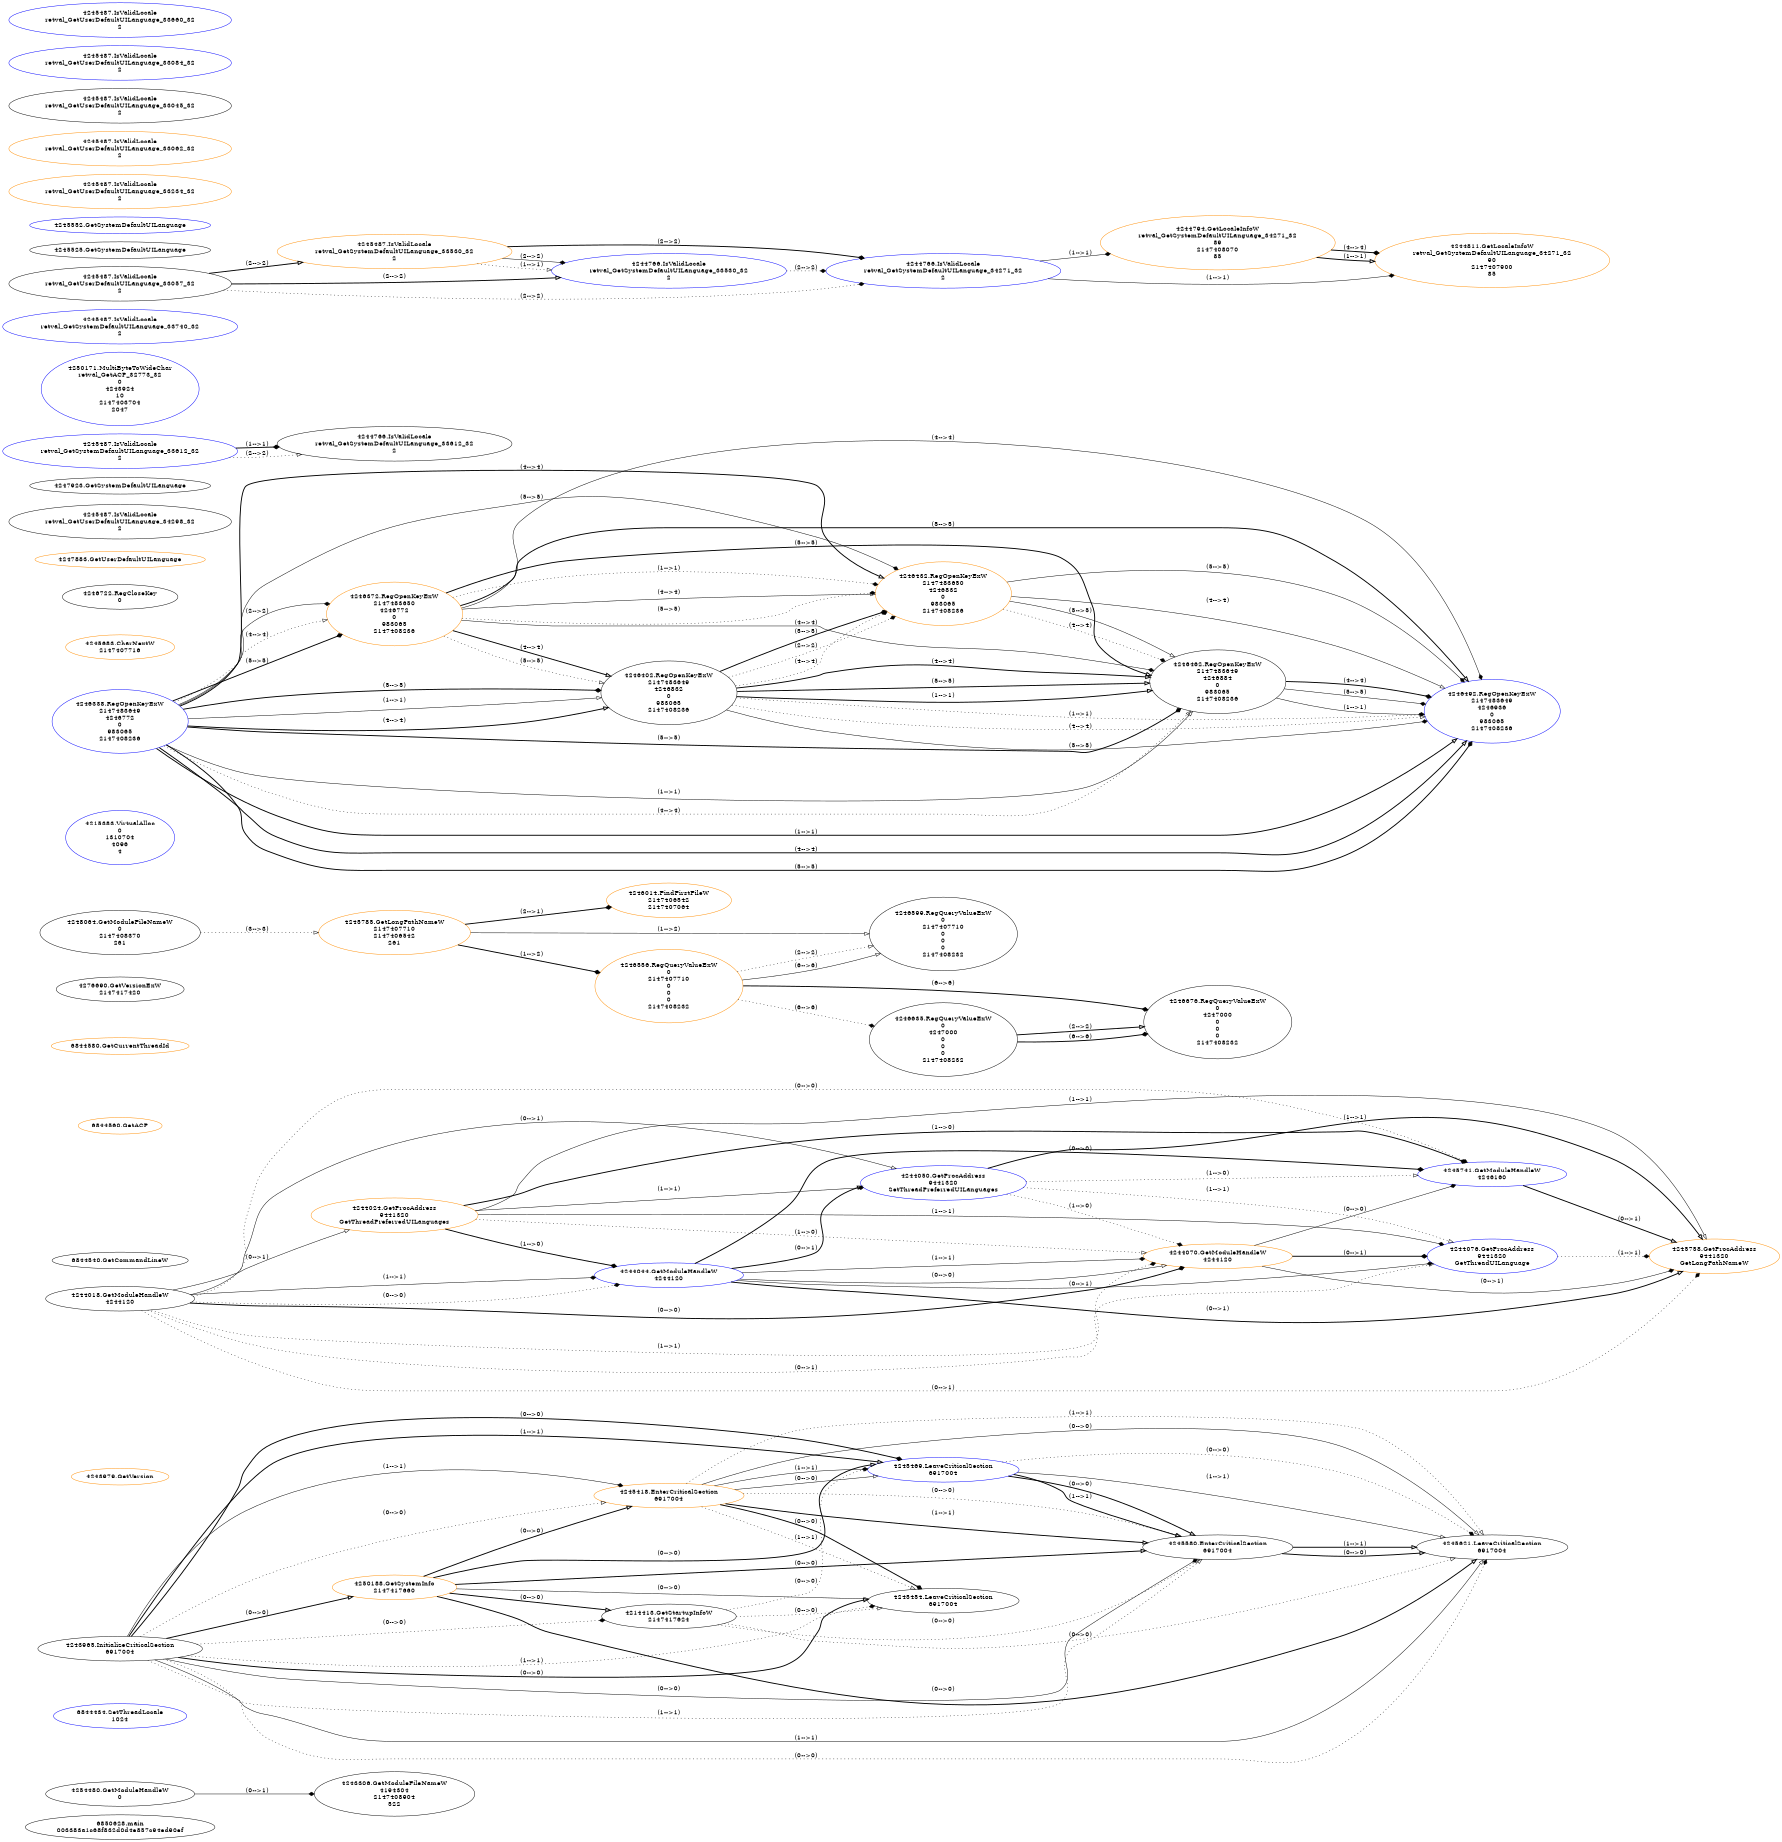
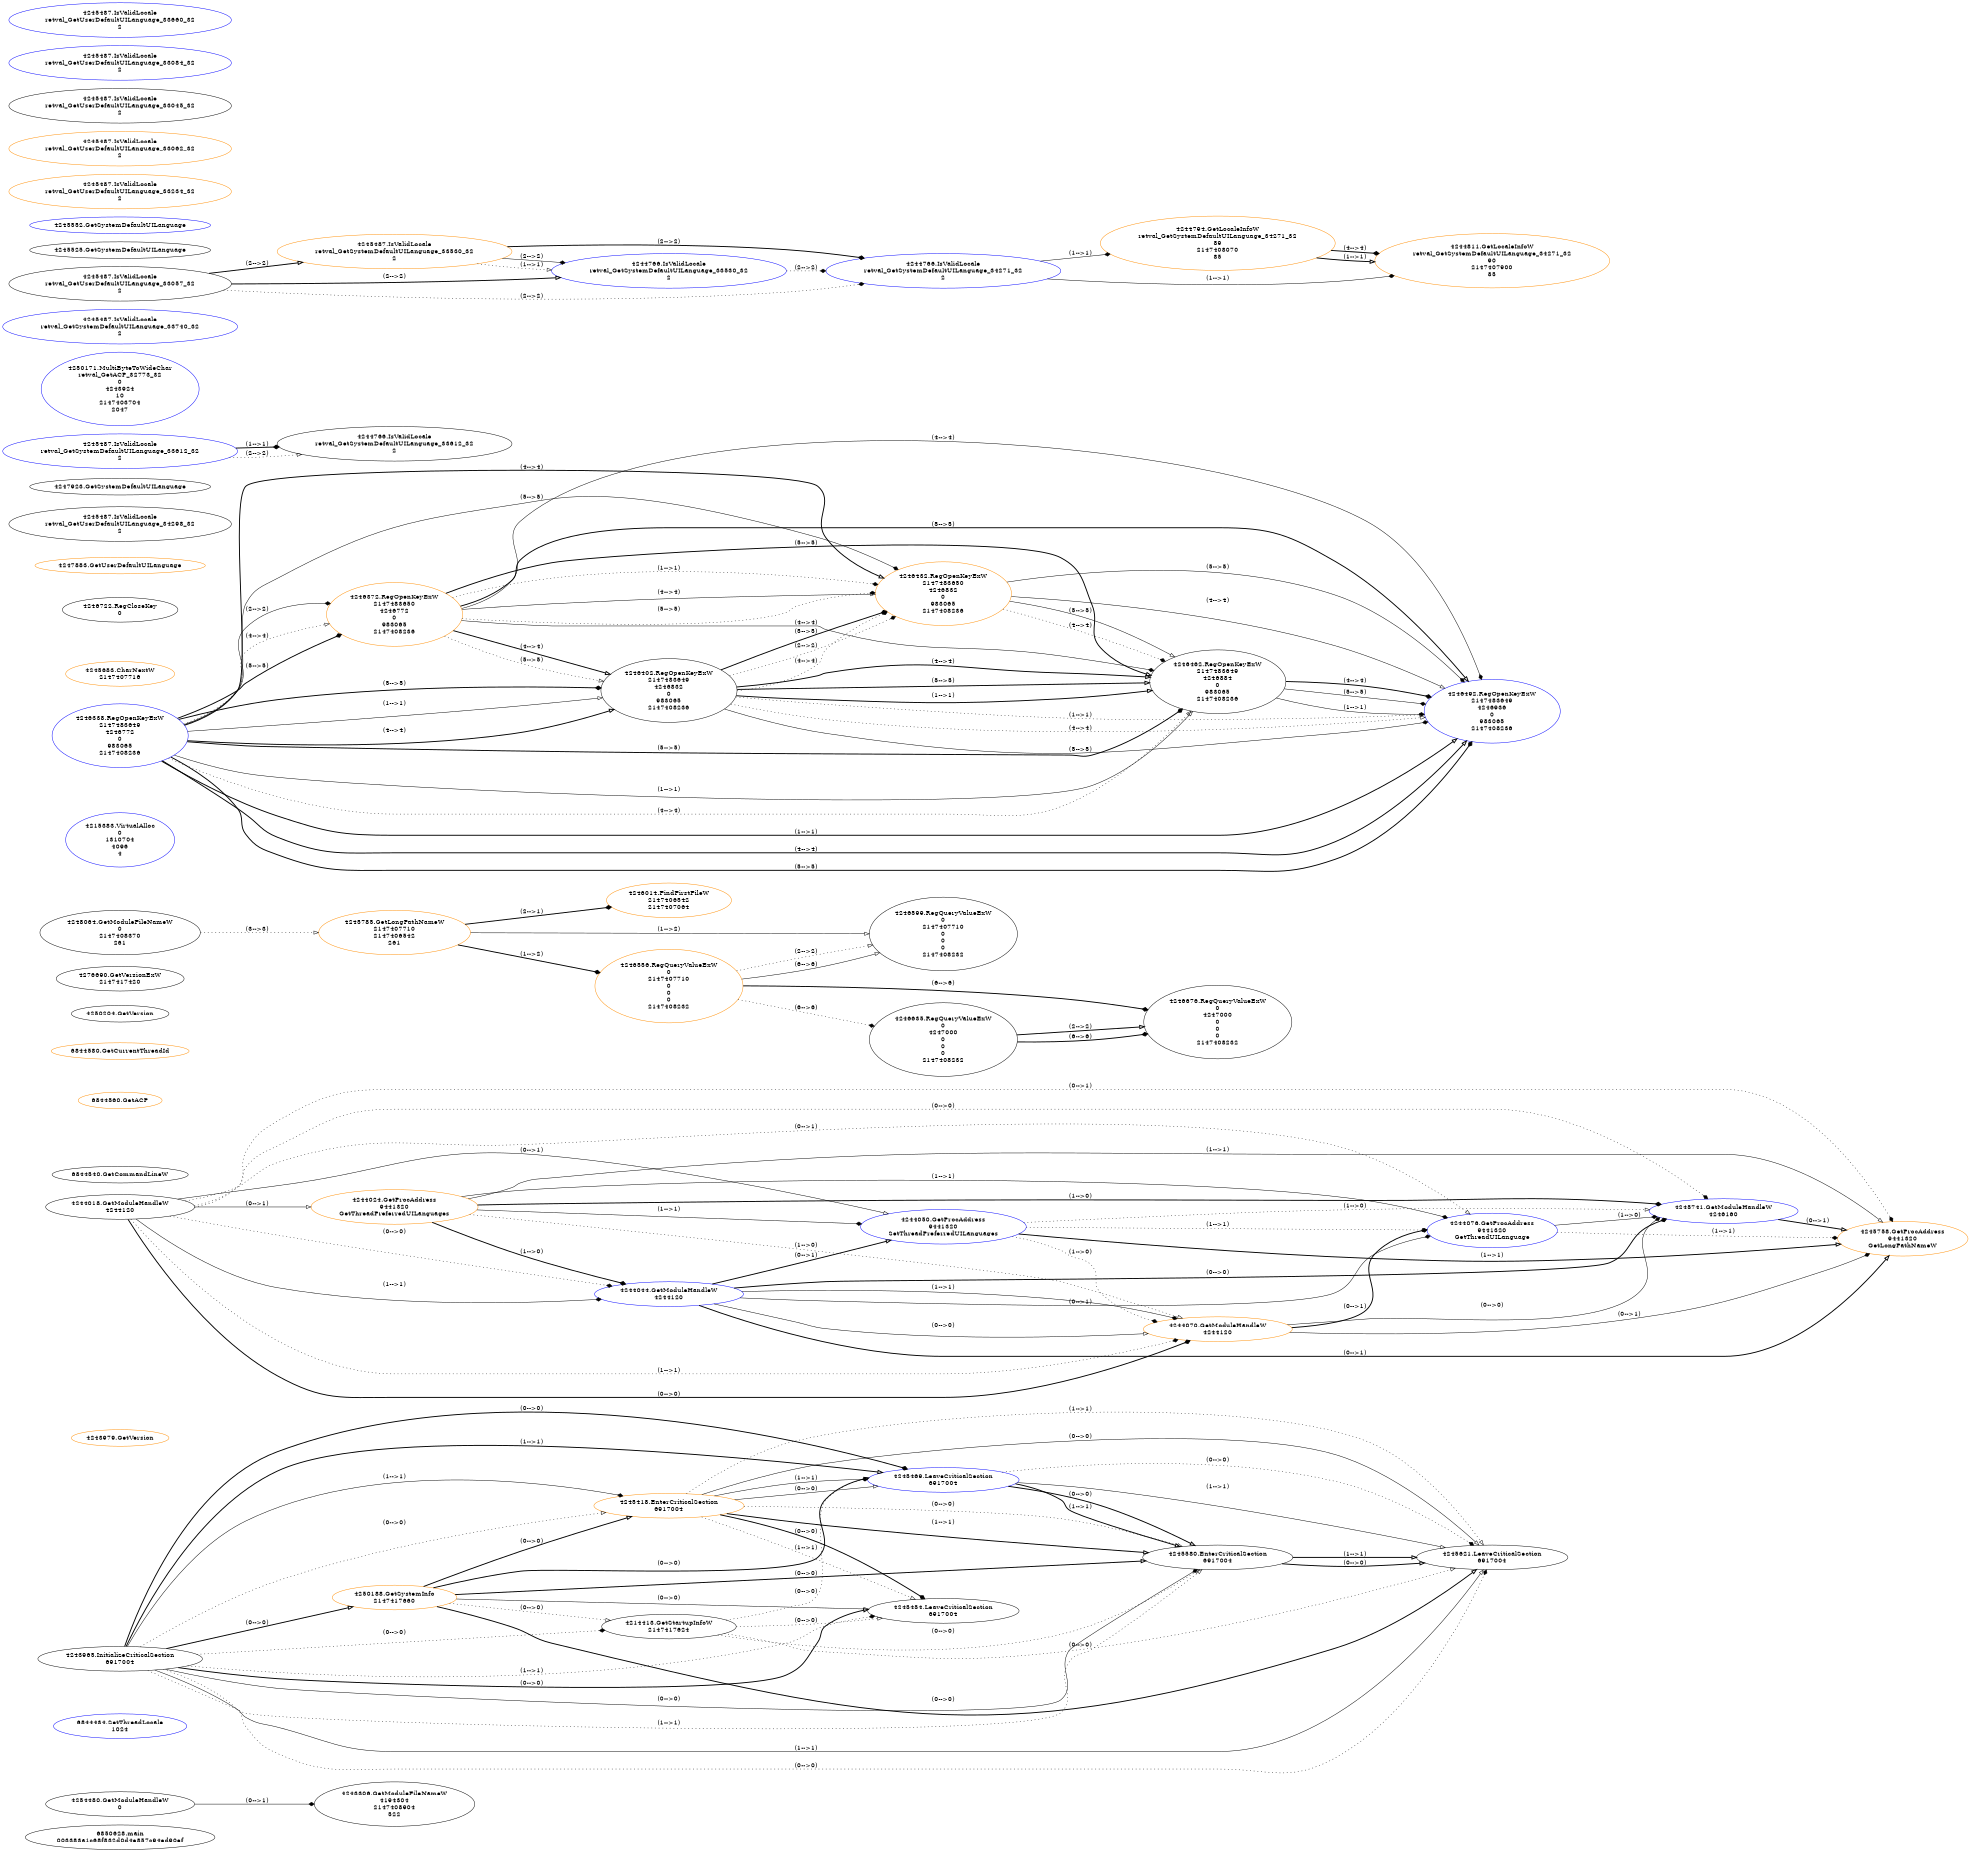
node "4250204.GetVersion": added
edge "4244076.GetProcAddress 9441320 GetThreadUILanguage" -> "4245741.GetModuleHandleW 4246160": added, label "(1-->0)"
edge "4250188.GetSystemInfo 2147417660" -> "4214413.GetStartupInfoW 2147417624": style bold -> dotted
